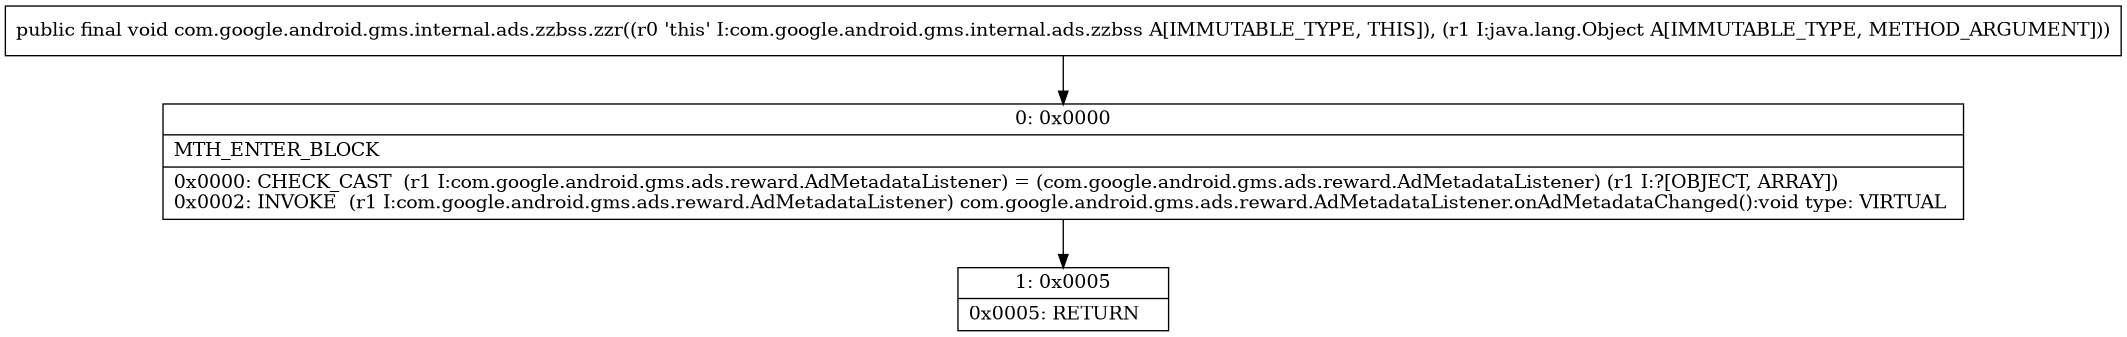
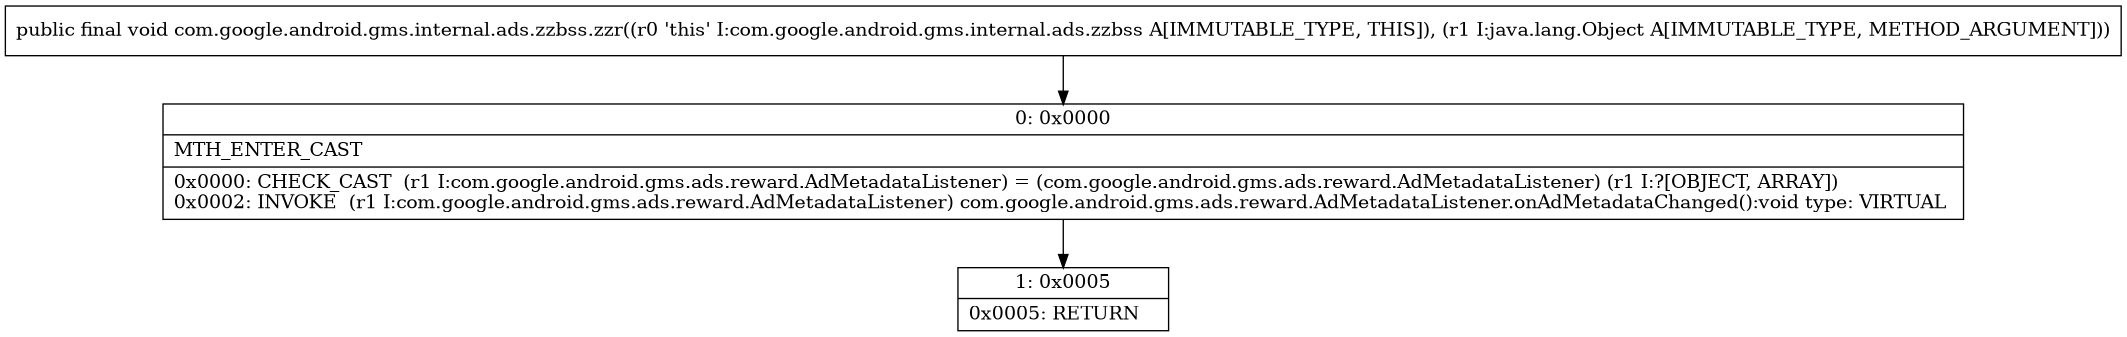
node "0: 0x0000": text "MTH_ENTER_BLOCK" -> "MTH_ENTER_CAST"
